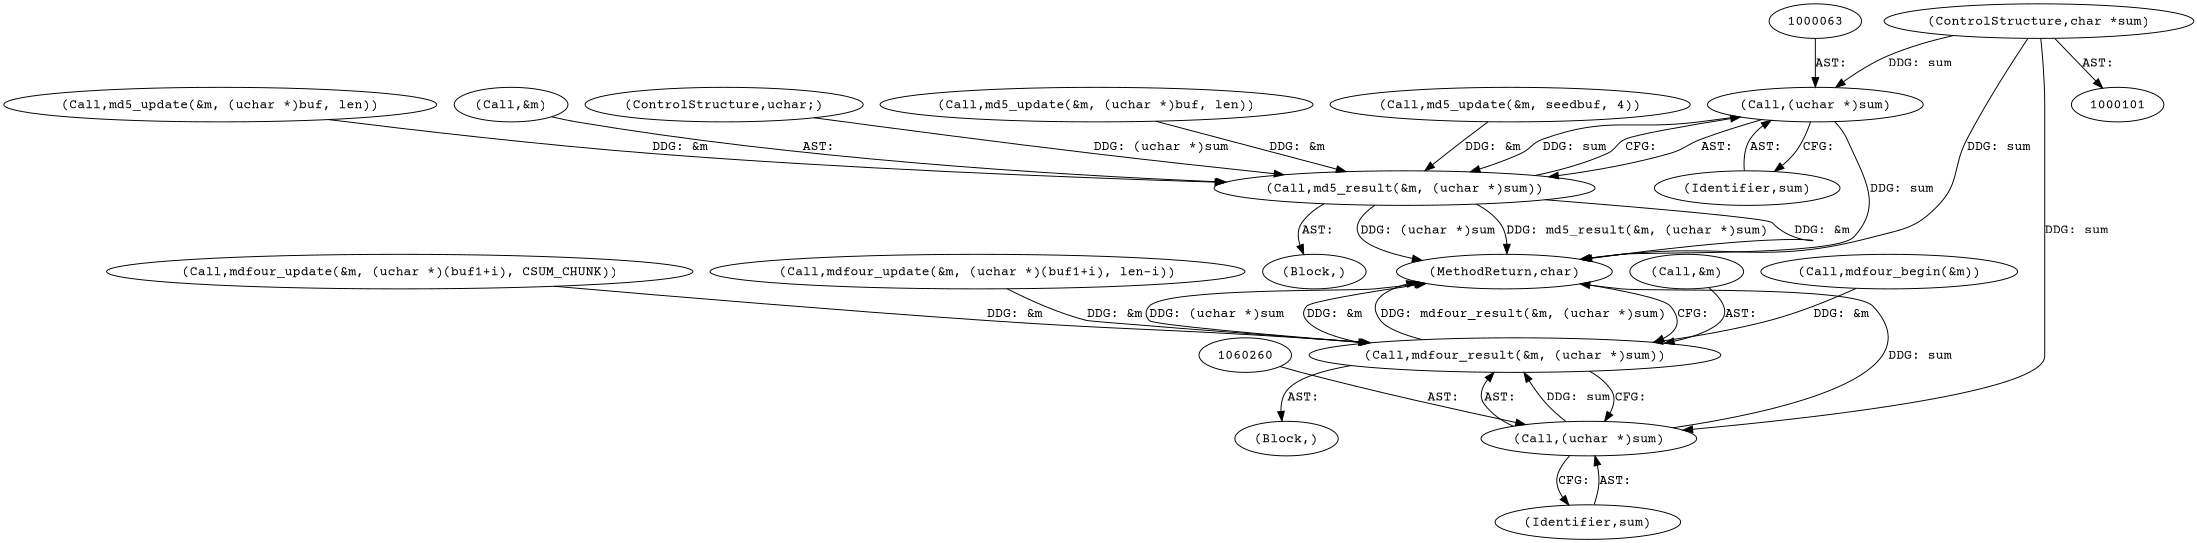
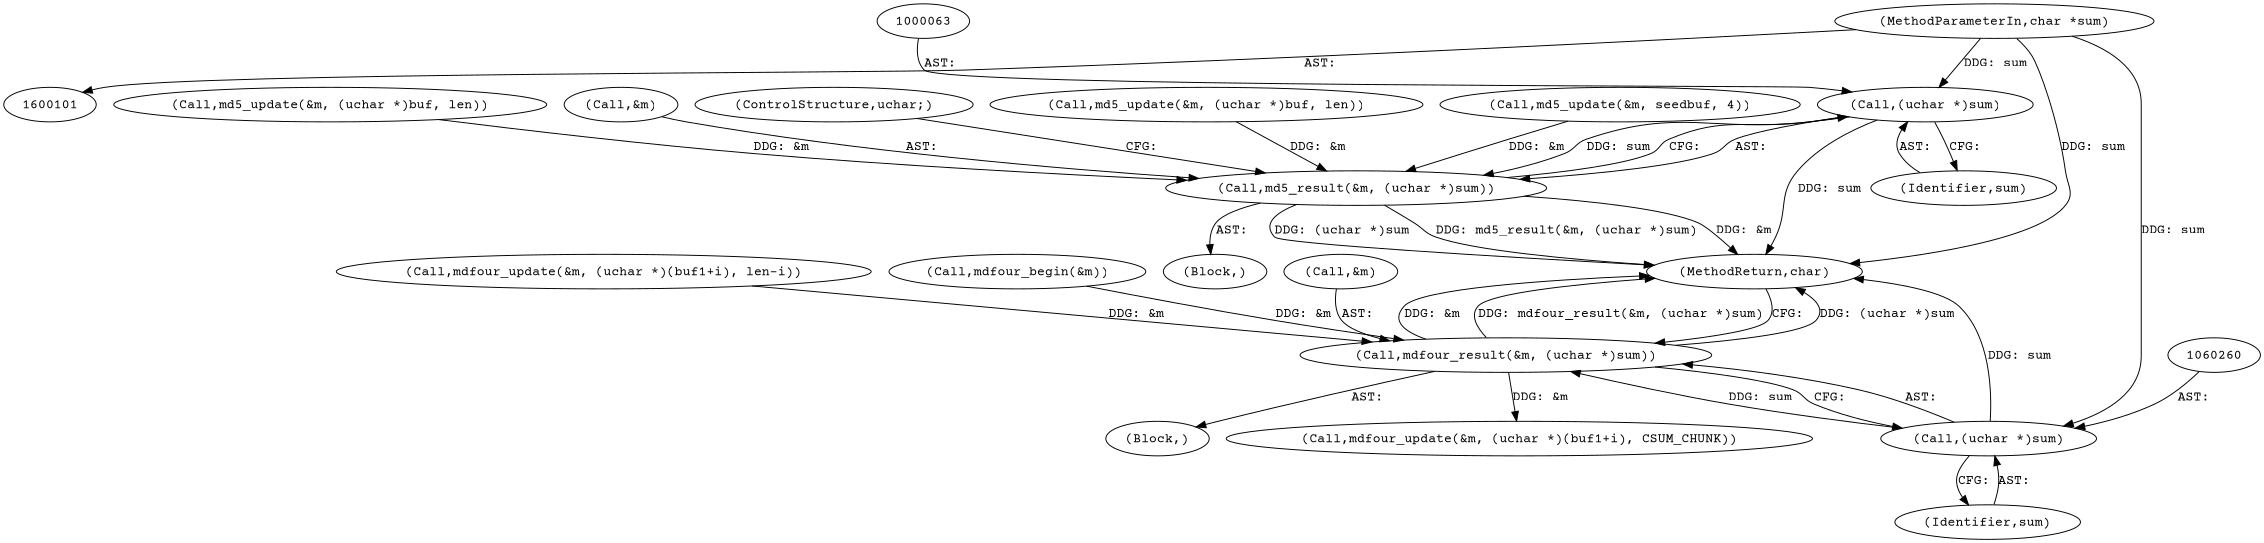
node "(ControlStructure,char *sum)": label "(ControlStructure,char *sum)" -> "(MethodParameterIn,char *sum)"
node "1000101": label "1000101" -> "1600101"
edge "(ControlStructure,uchar;)" -> "(Call,md5_result(&m, (uchar *)sum))": label "DDG: (uchar *)sum" -> "CFG: "
edge "(Call,mdfour_update(&m, (uchar *)(buf1+i), CSUM_CHUNK))" -> "(Call,mdfour_result(&m, (uchar *)sum))": reversed
